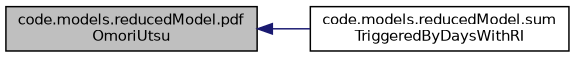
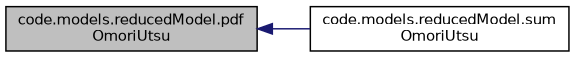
node "code.models.reducedModel.sum TriggeredByDaysWithRI": label "code.models.reducedModel.sum TriggeredByDaysWithRI" -> "code.models.reducedModel.sum OmoriUtsu"
